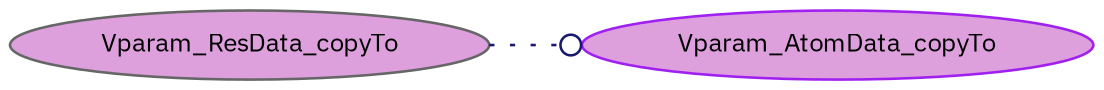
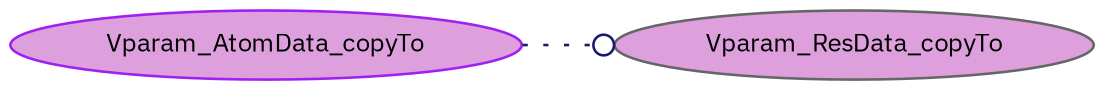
edge "Vparam_ResData_copyTo" -> "Vparam_AtomData_copyTo": reversed
